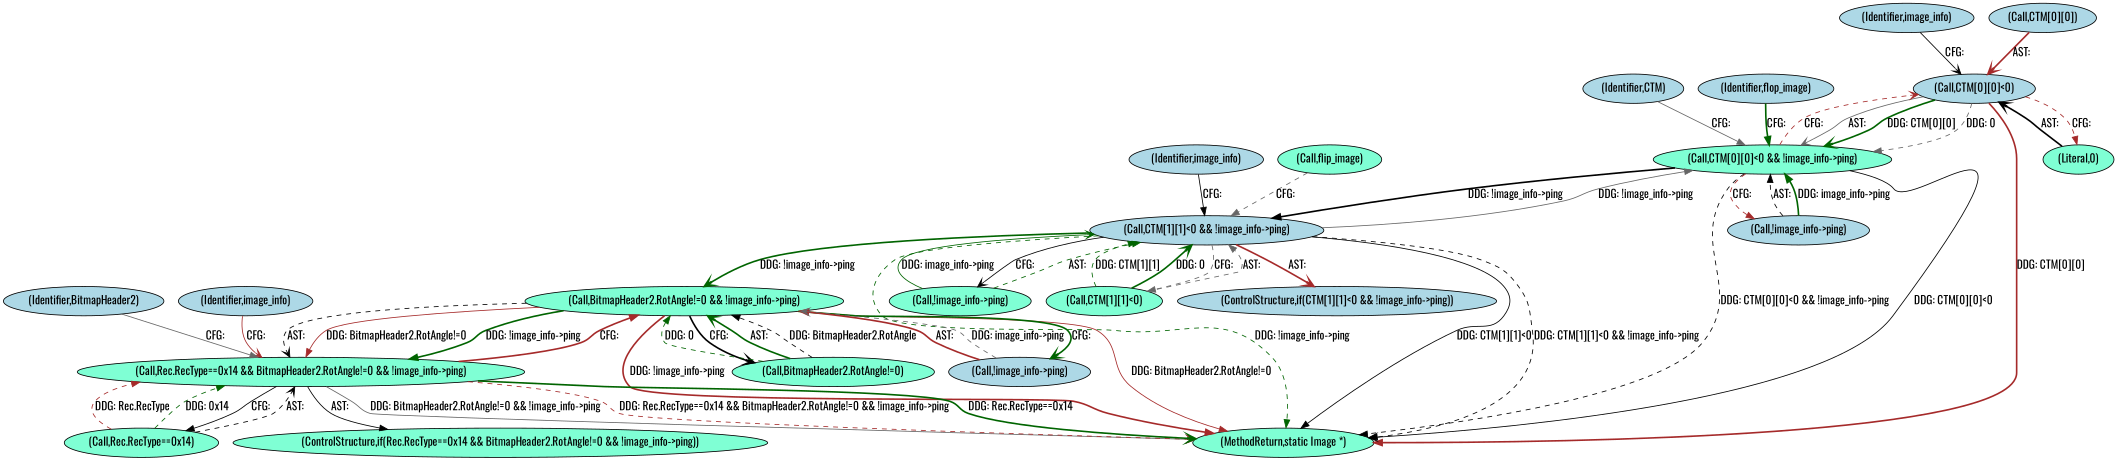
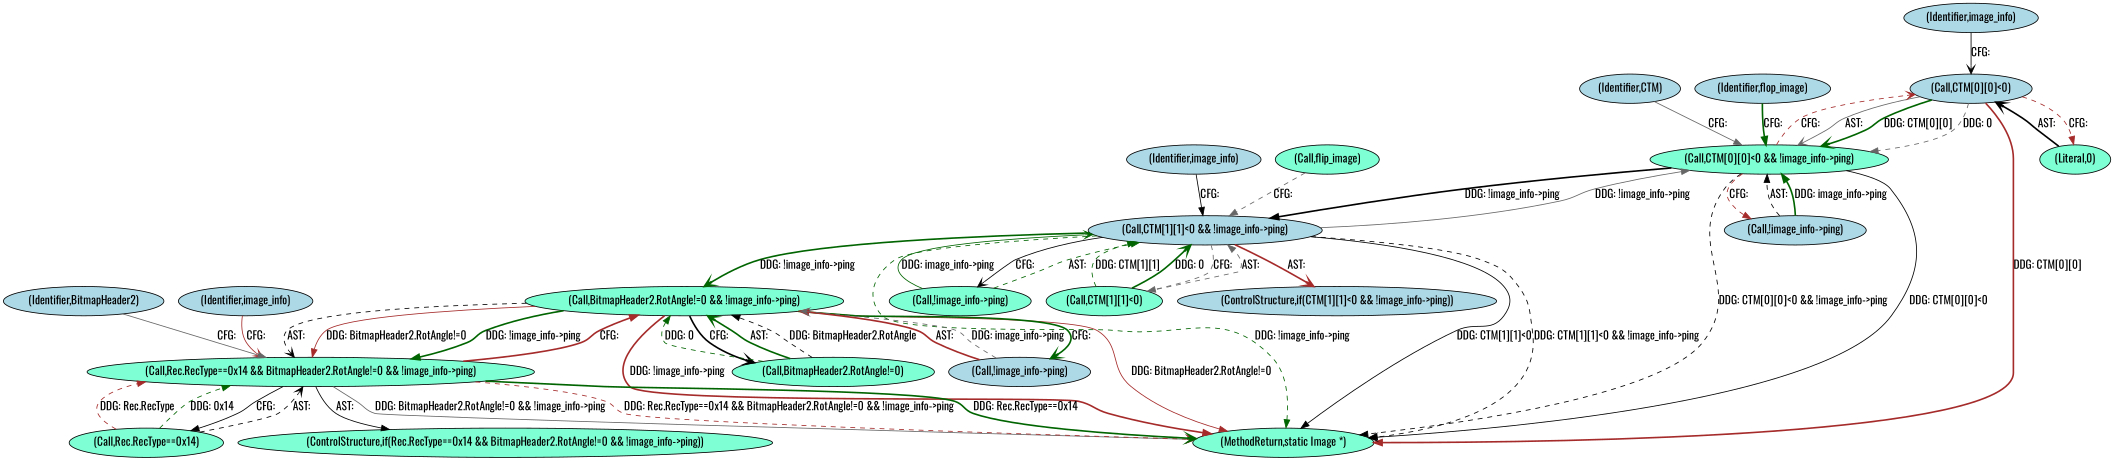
node "(Call,CTM[0][0])": removed
